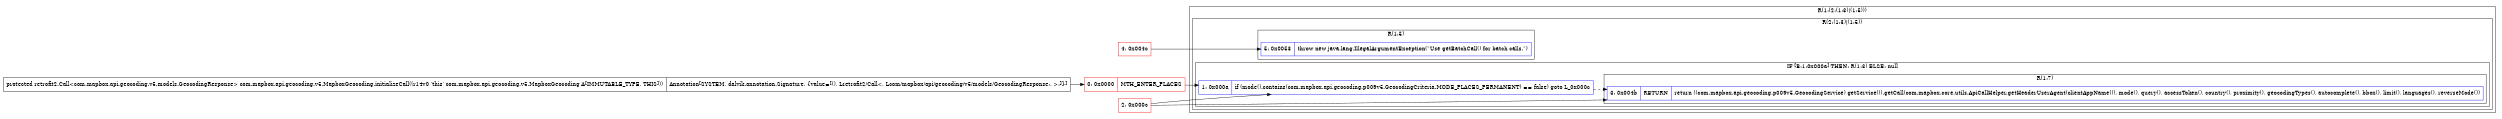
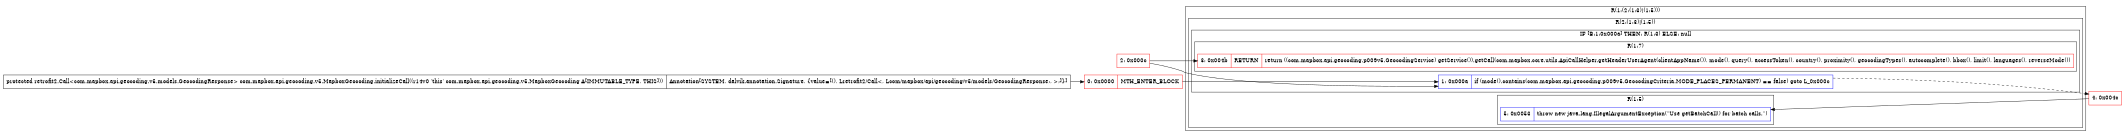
node "0: 0x0000": text "MTH_ENTER_PLACES" -> "MTH_ENTER_BLOCK"
edge "1: 0x000a" -> "3: 0x004b": now "1: 0x000a" -> "4: 0x004c"
node "3: 0x004b": color blue -> red
